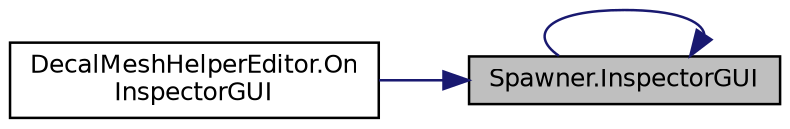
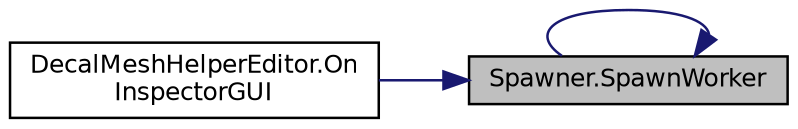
node "Spawner.InspectorGUI": label "Spawner.InspectorGUI" -> "Spawner.SpawnWorker"
